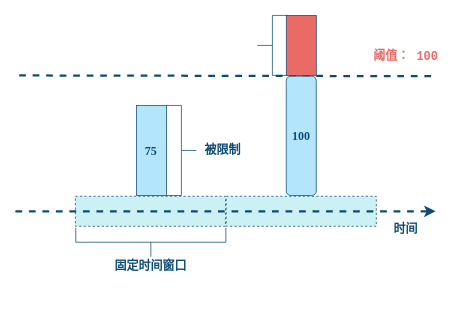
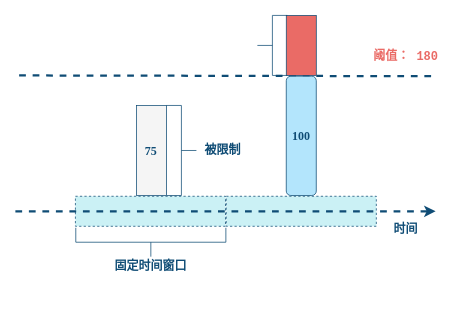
node "阈值： 100": label "阈值： 100" -> "阈值： 180"
node "75": fillcolor #b3e5fc -> #f5f5f5
